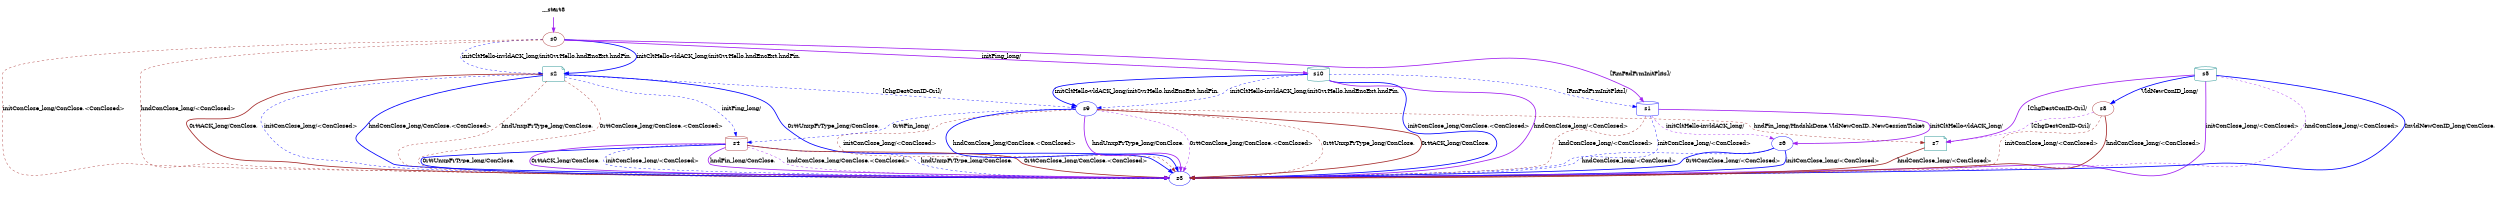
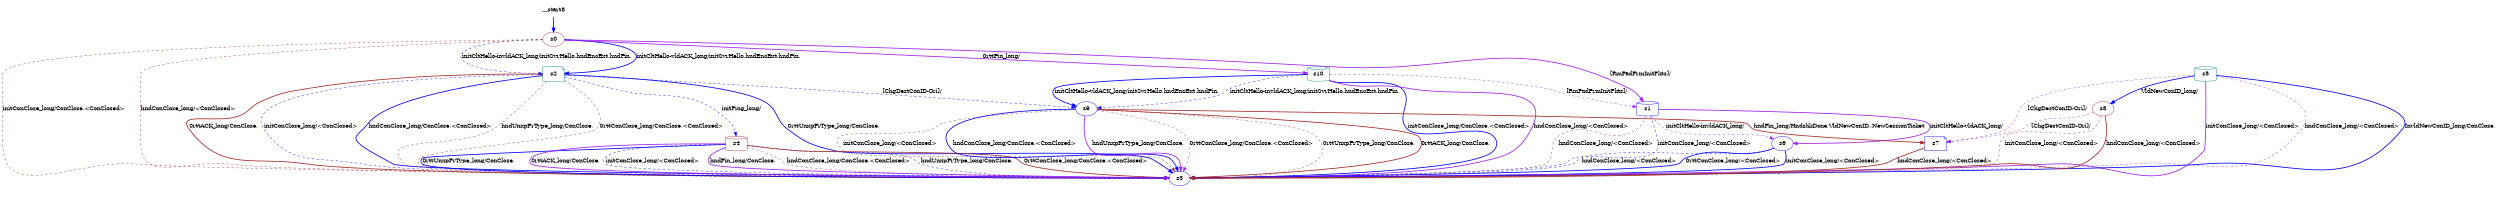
edge "__start8" -> "s0": color purple -> blue
edge "s0" -> "s10": label "initPing_long/ " -> "0rttFin_long/ "
edge "s10" -> "s1": color blue -> purple
edge "s5" -> "s7": style bold -> dashed
edge "s9" -> "s7": style dashed -> bold
edge "s9" -> "s4": removed, label "0rttFin_long/"
node "s7": color teal -> blue
